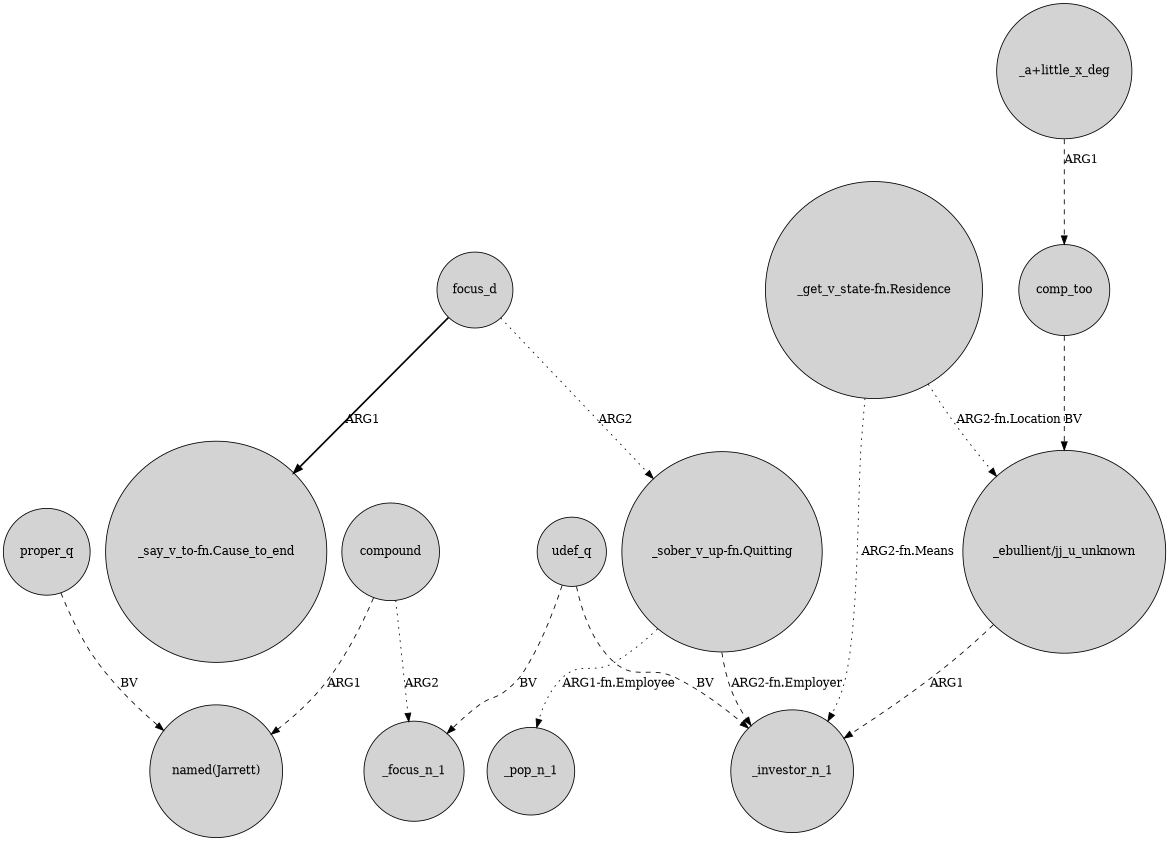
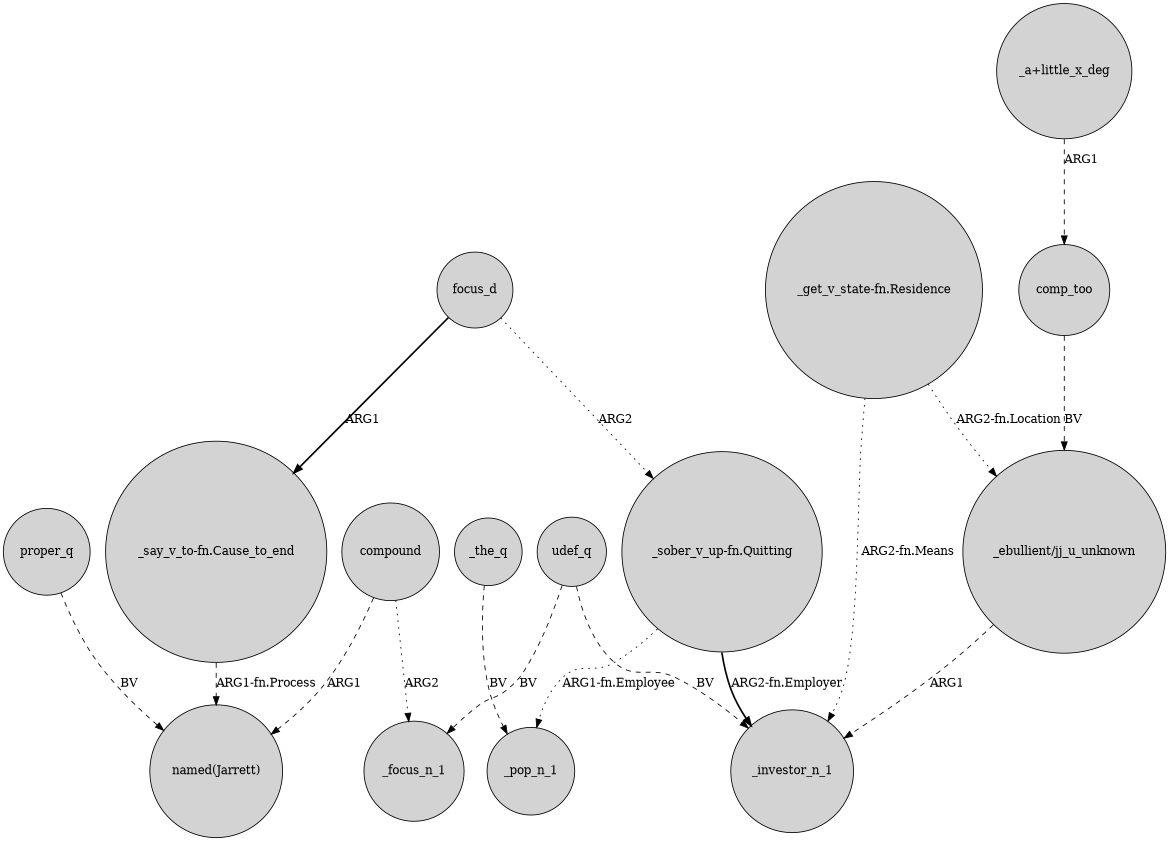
node "_the_q": added
edge "_say_v_to-fn.Cause_to_end" -> "named(Jarrett)": added, label "ARG1-fn.Process"
edge "_sober_v_up-fn.Quitting" -> "_investor_n_1": style dashed -> bold
